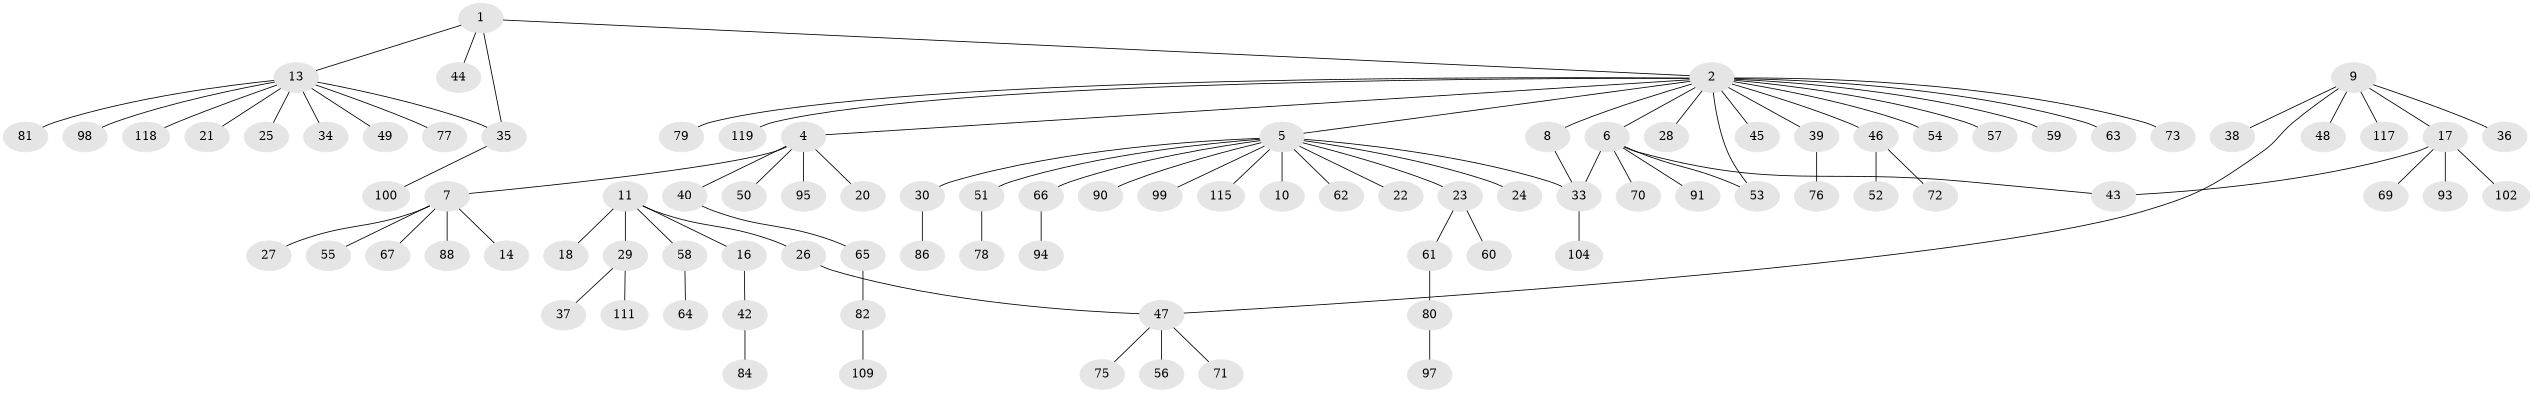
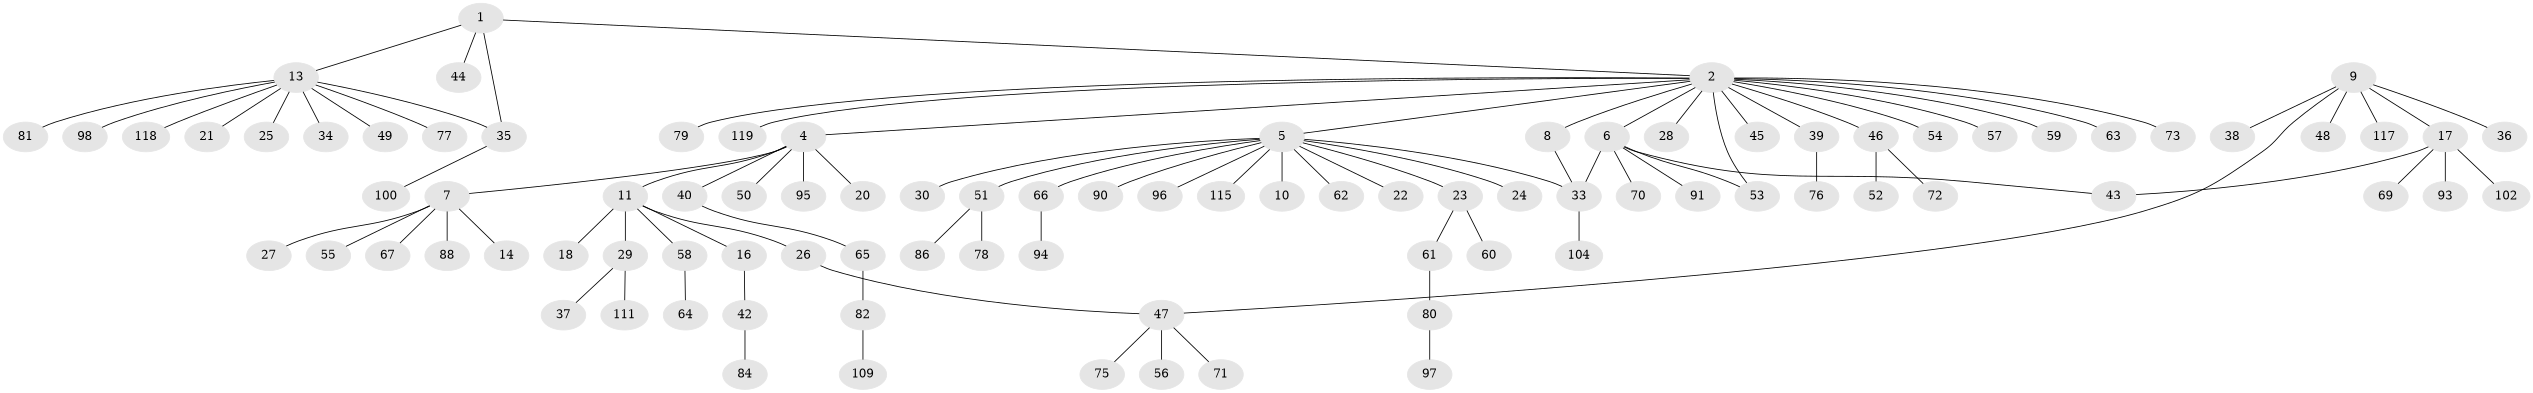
edge "4" -- "11": added
node "99": label "99" -> "96"
edge "30" -- "86": now "51" -- "86"
